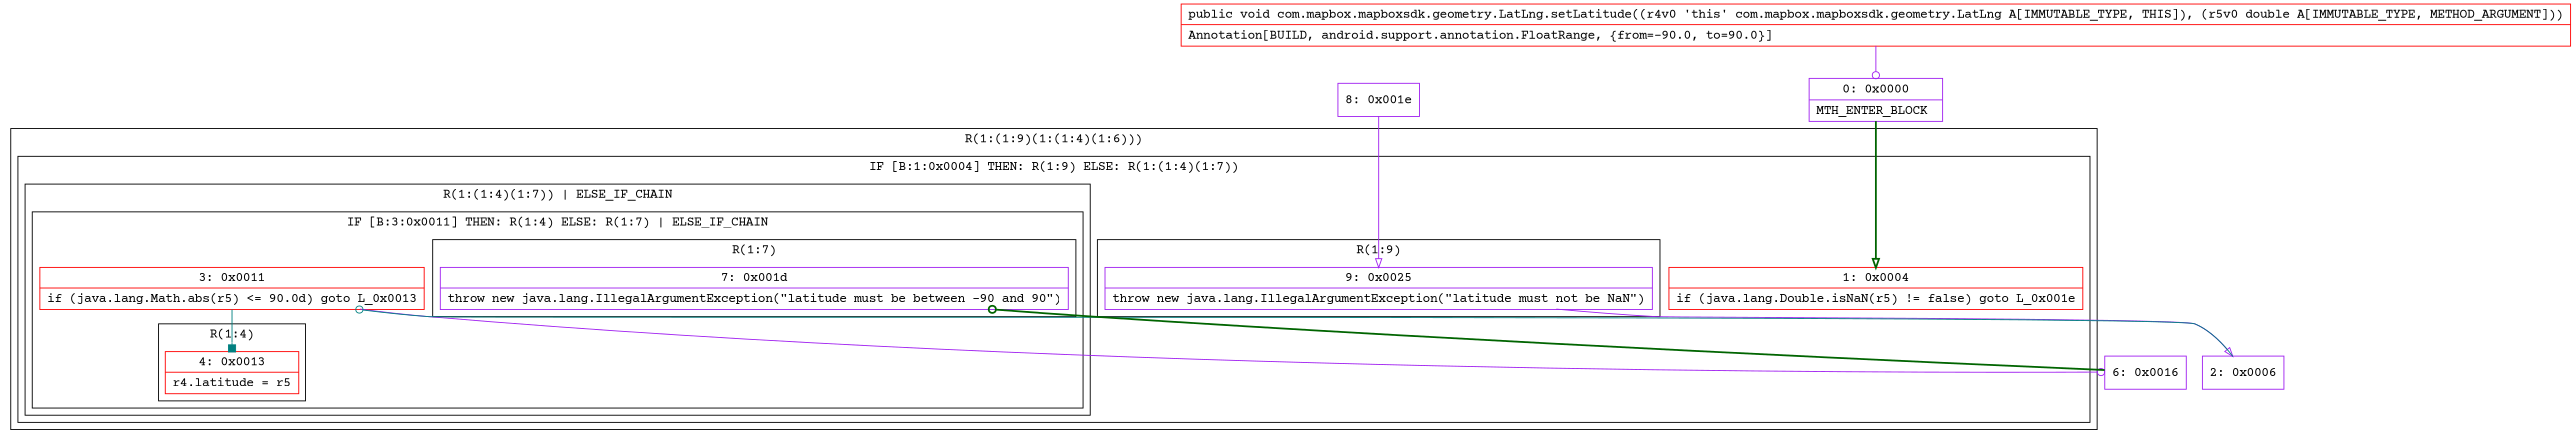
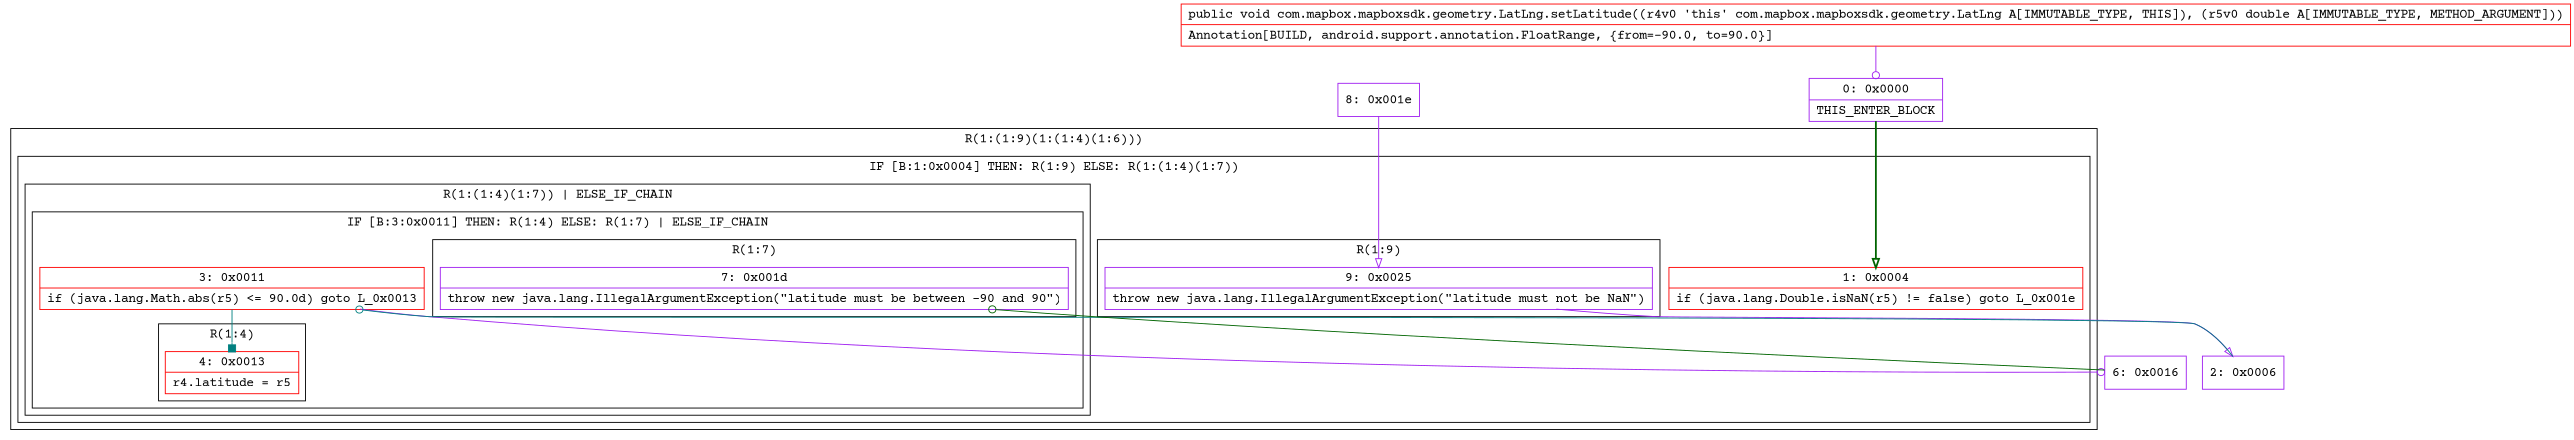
node "0: 0x0000": text "MTH_ENTER_BLOCK" -> "THIS_ENTER_BLOCK"
edge "6: 0x0016" -> "7: 0x001d": style bold -> solid
